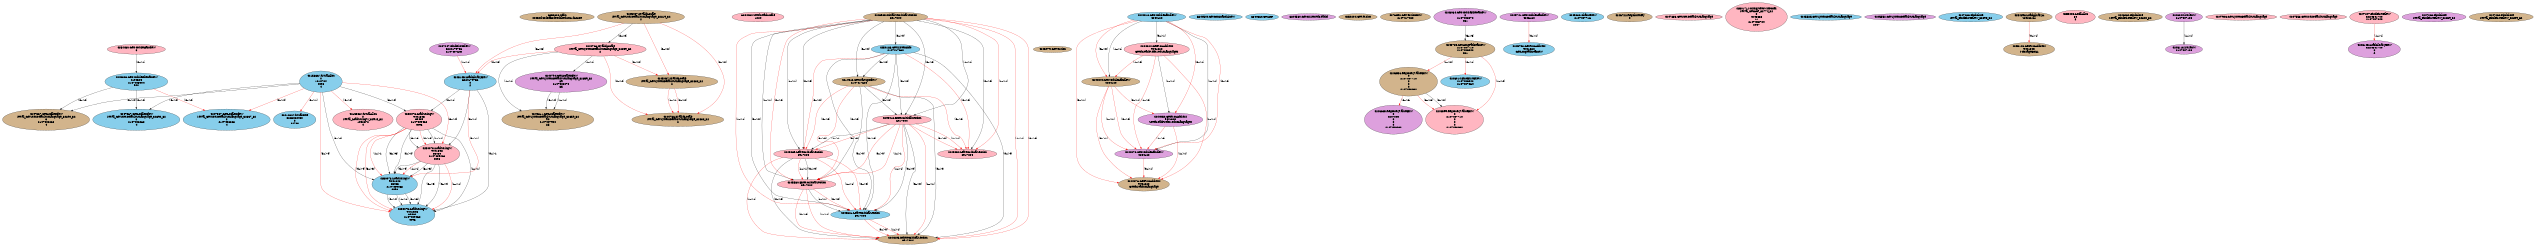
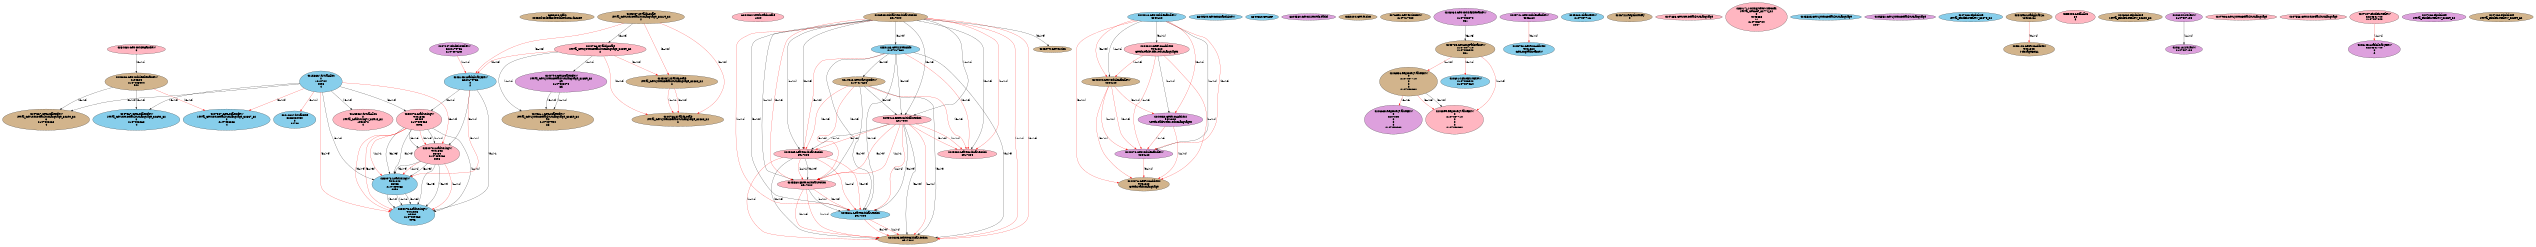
node "4247263.FindClose retval_FindFirstFileW_32895_32": label "4247263.FindClose retval_FindFirstFileW_32895_32" -> "4247263.FindClose retval_FindFirstFileW_32875_32"
edge "4243965.InitializeCriticalSection 6917004" -> "4214413.GetStartupInfoW 2147417624": now "4243965.InitializeCriticalSection 6917004" -> "4243979.GetVersion"
node "4243306.GetModuleFileNameW 4194304 2147408904 522": fillcolor skyblue -> tan
edge "4215383.VirtualAlloc 0 1310704 4096 4" -> "4215588.VirtualAlloc 0 retval_LoadStringW_32915_32 1052672 4": color red -> black
